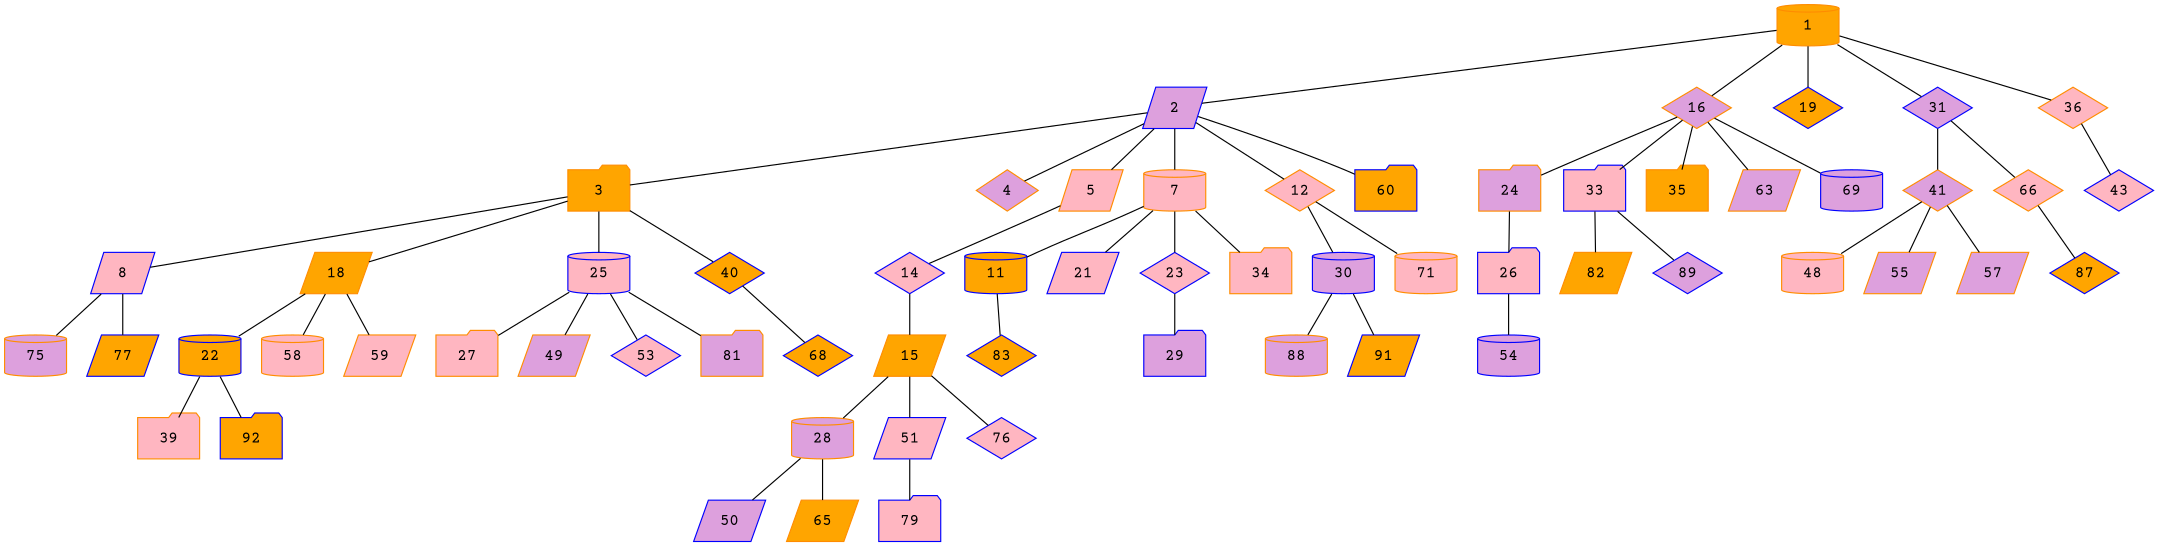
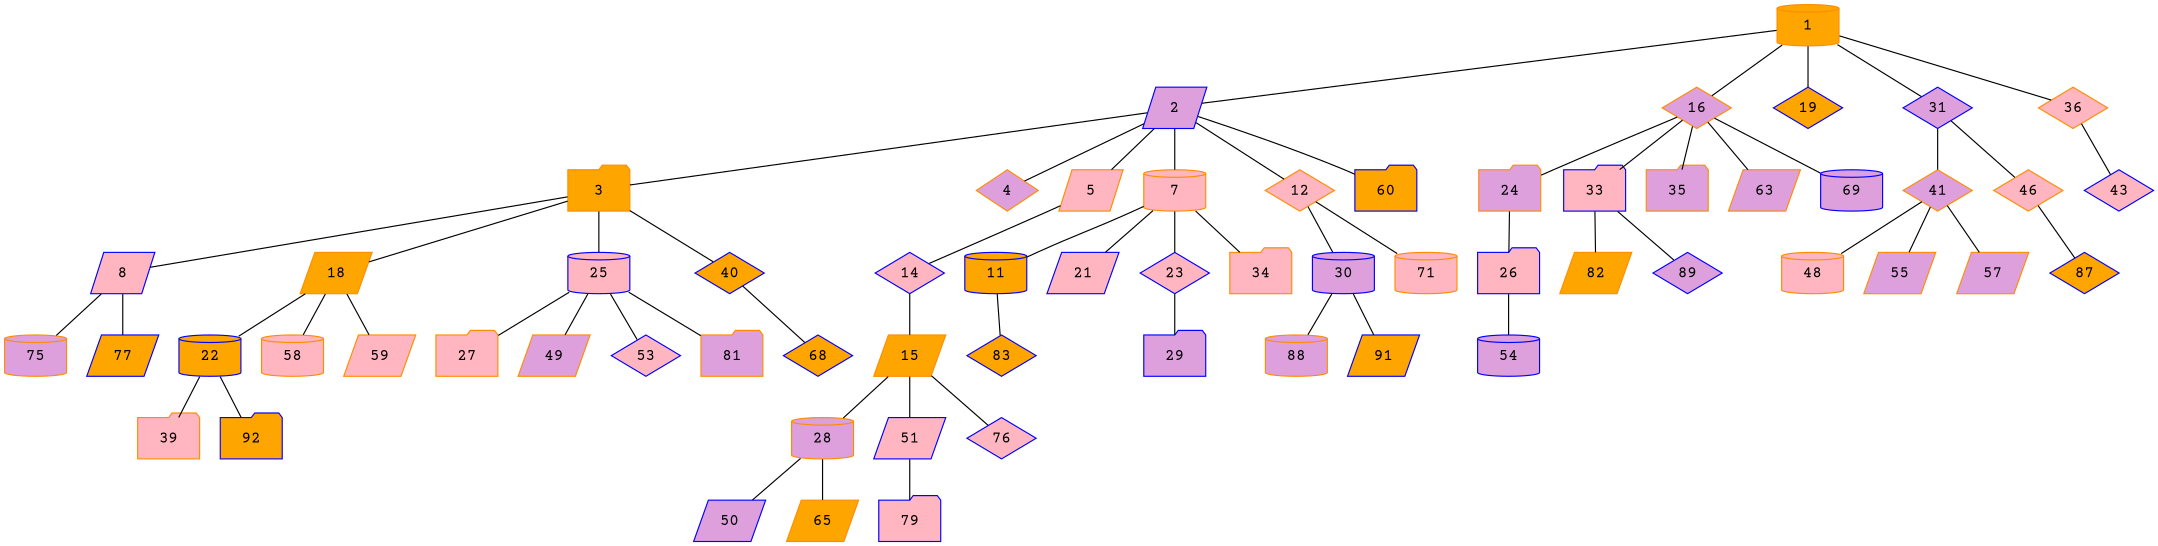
node "35": fillcolor orange -> plum
node "66": label "66" -> "46"
